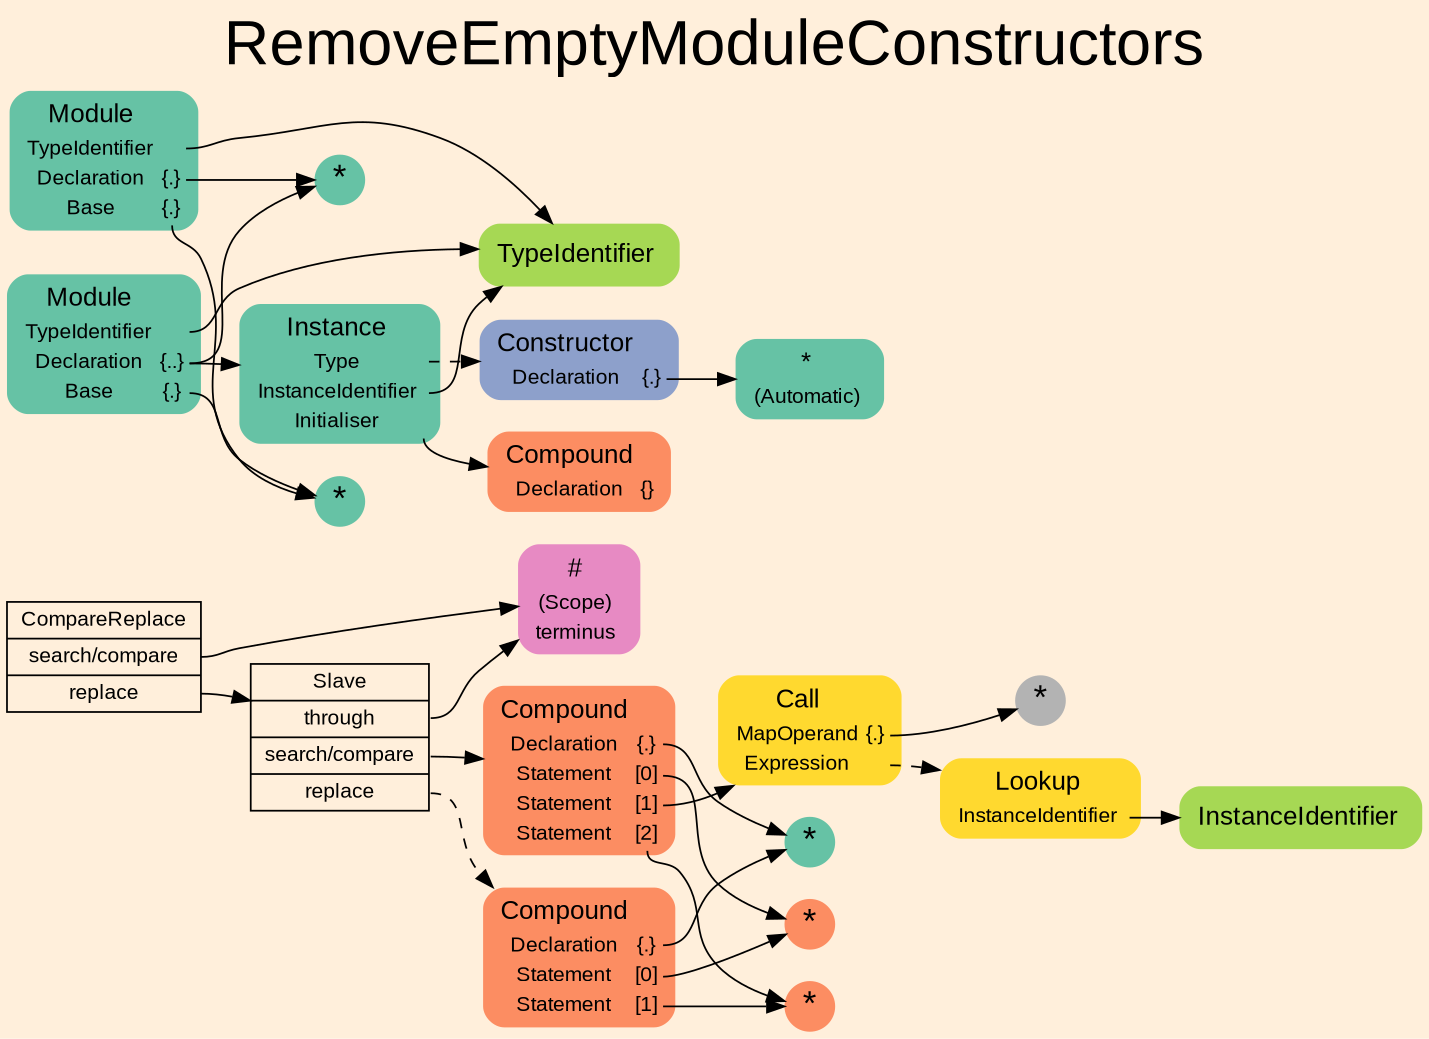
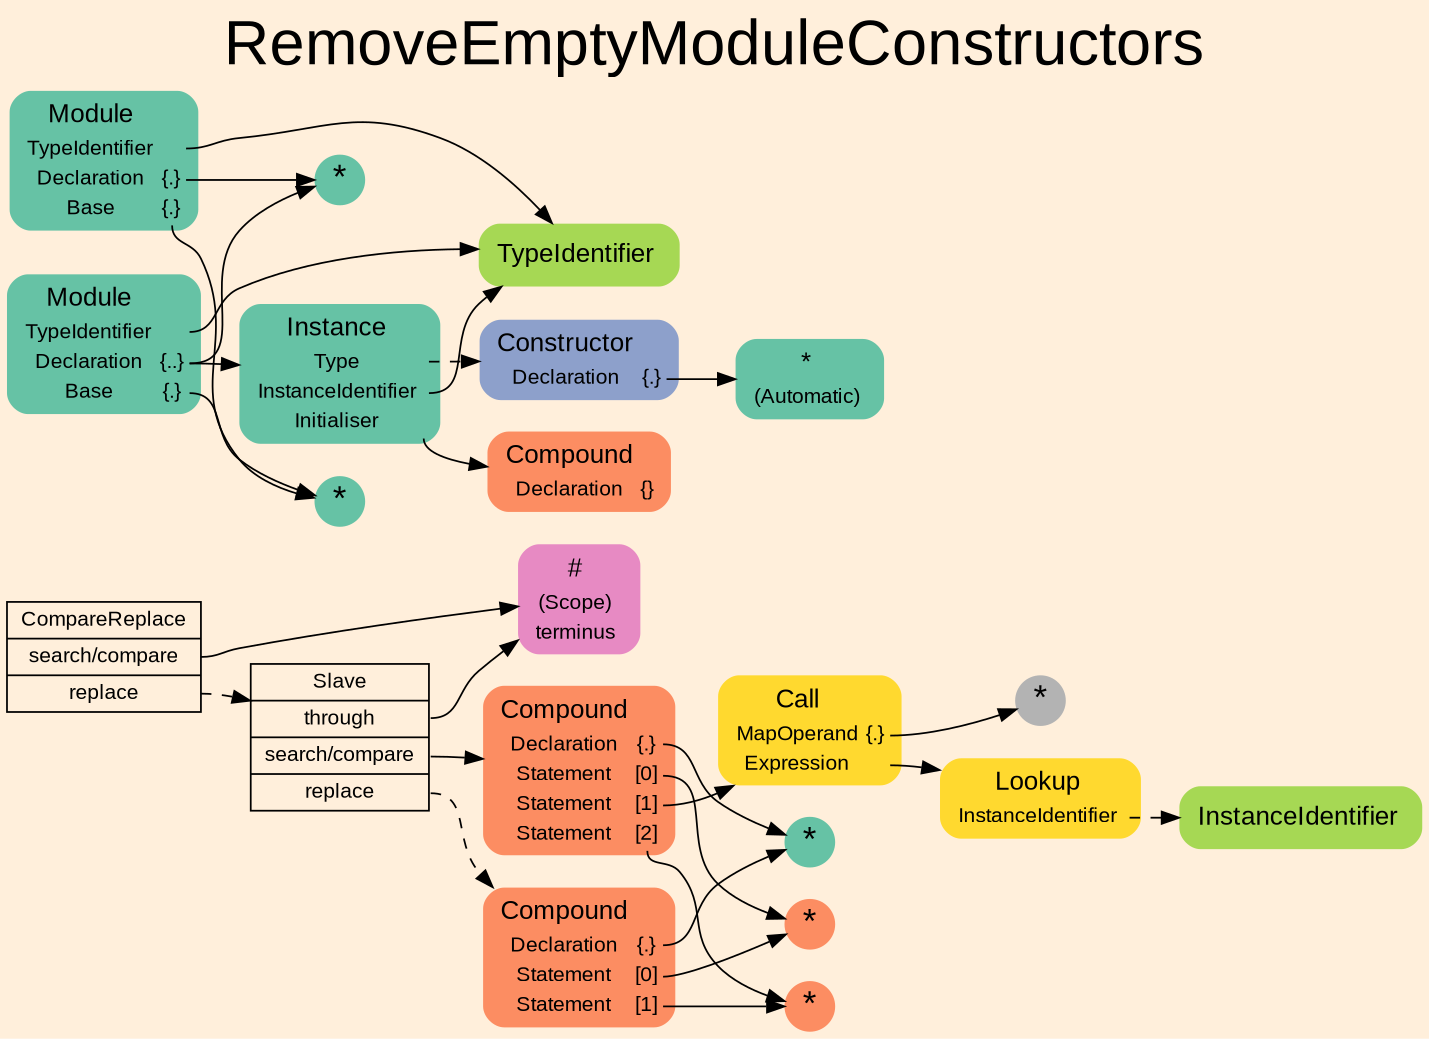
edge "CompareReplace" -> "Slave": style solid -> dashed
edge "Call" -> "Lookup": style dashed -> solid
edge "Lookup" -> "InstanceIdentifier": style solid -> dashed
